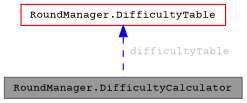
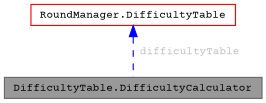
node "RoundManager.DifficultyCalculator": label "RoundManager.DifficultyCalculator" -> "DifficultyTable.DifficultyCalculator"
